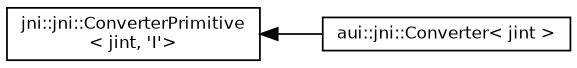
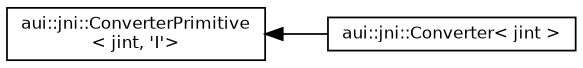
node "jni::jni::ConverterPrimitive < jint, 'I'>": label "jni::jni::ConverterPrimitive < jint, 'I'>" -> "aui::jni::ConverterPrimitive < jint, 'I'>"
